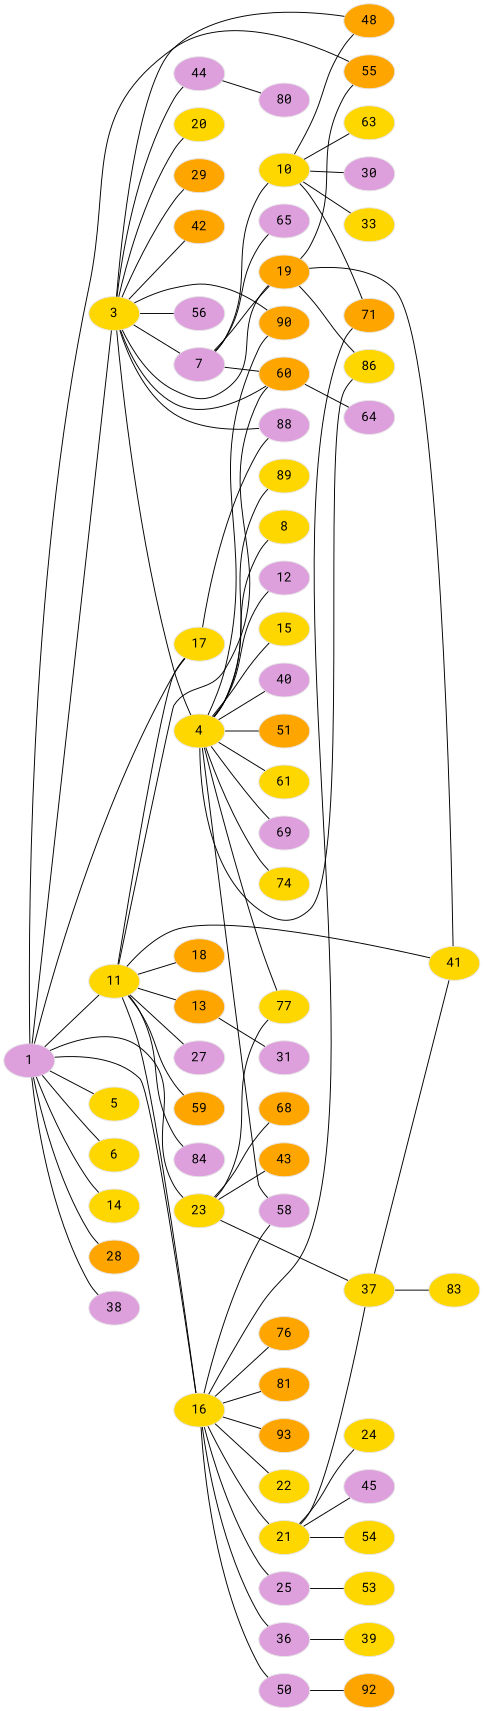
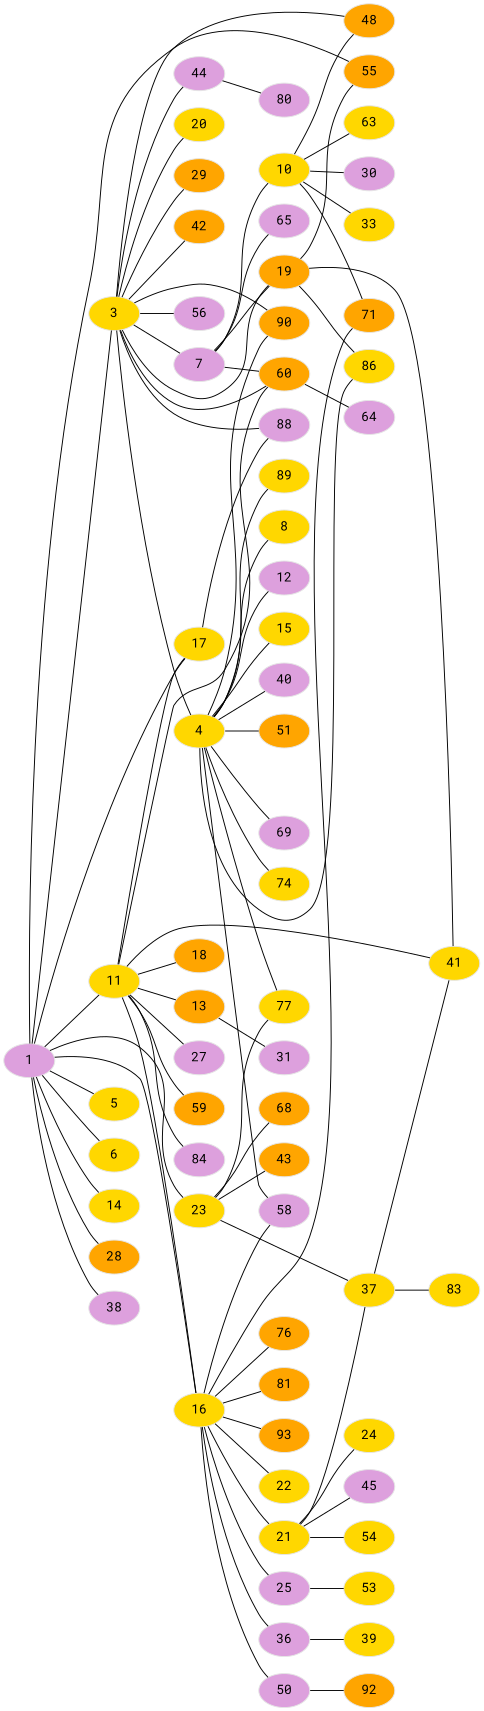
node "61": removed
